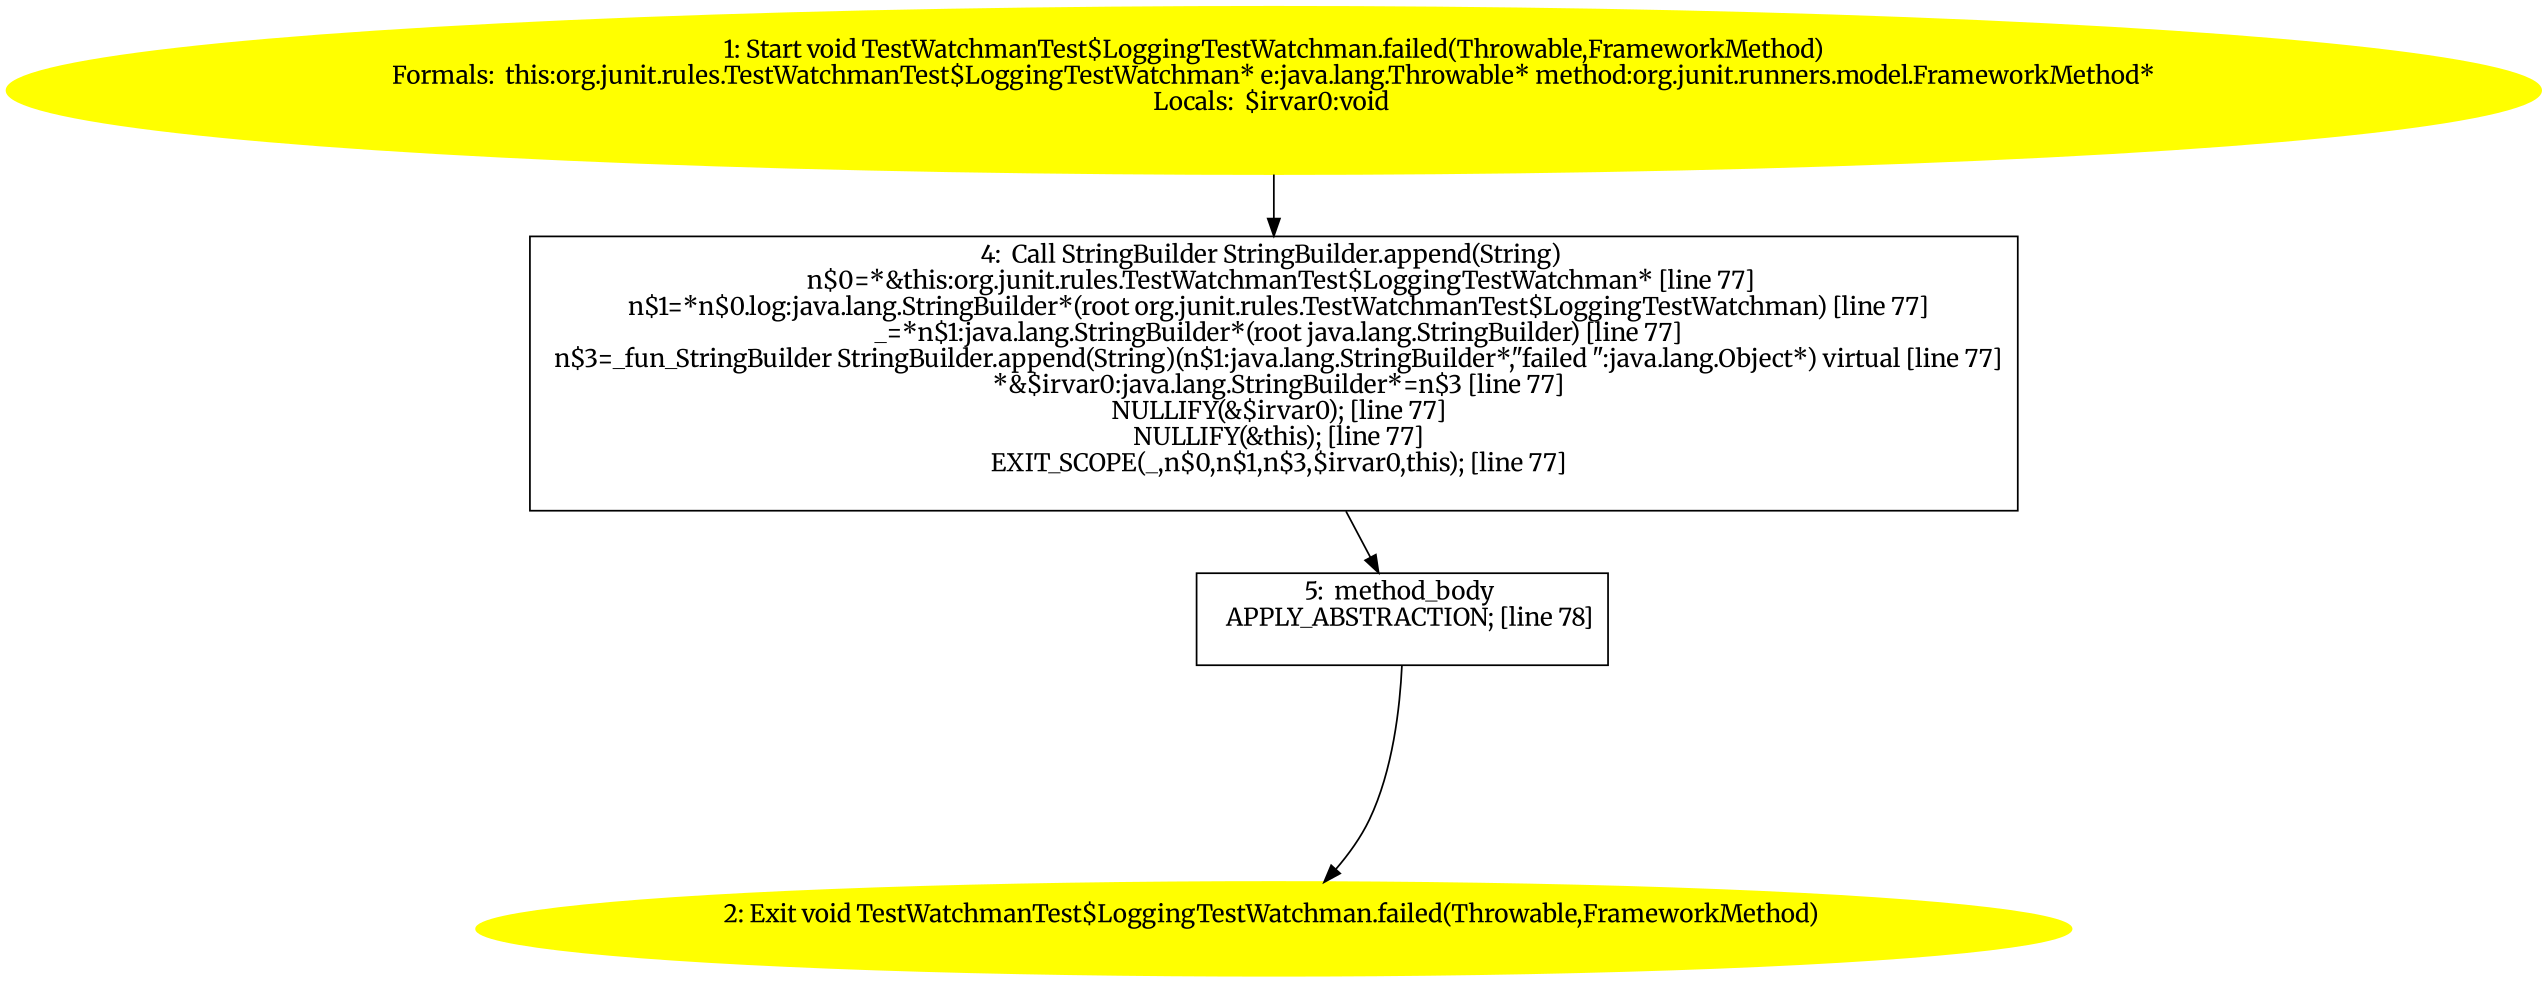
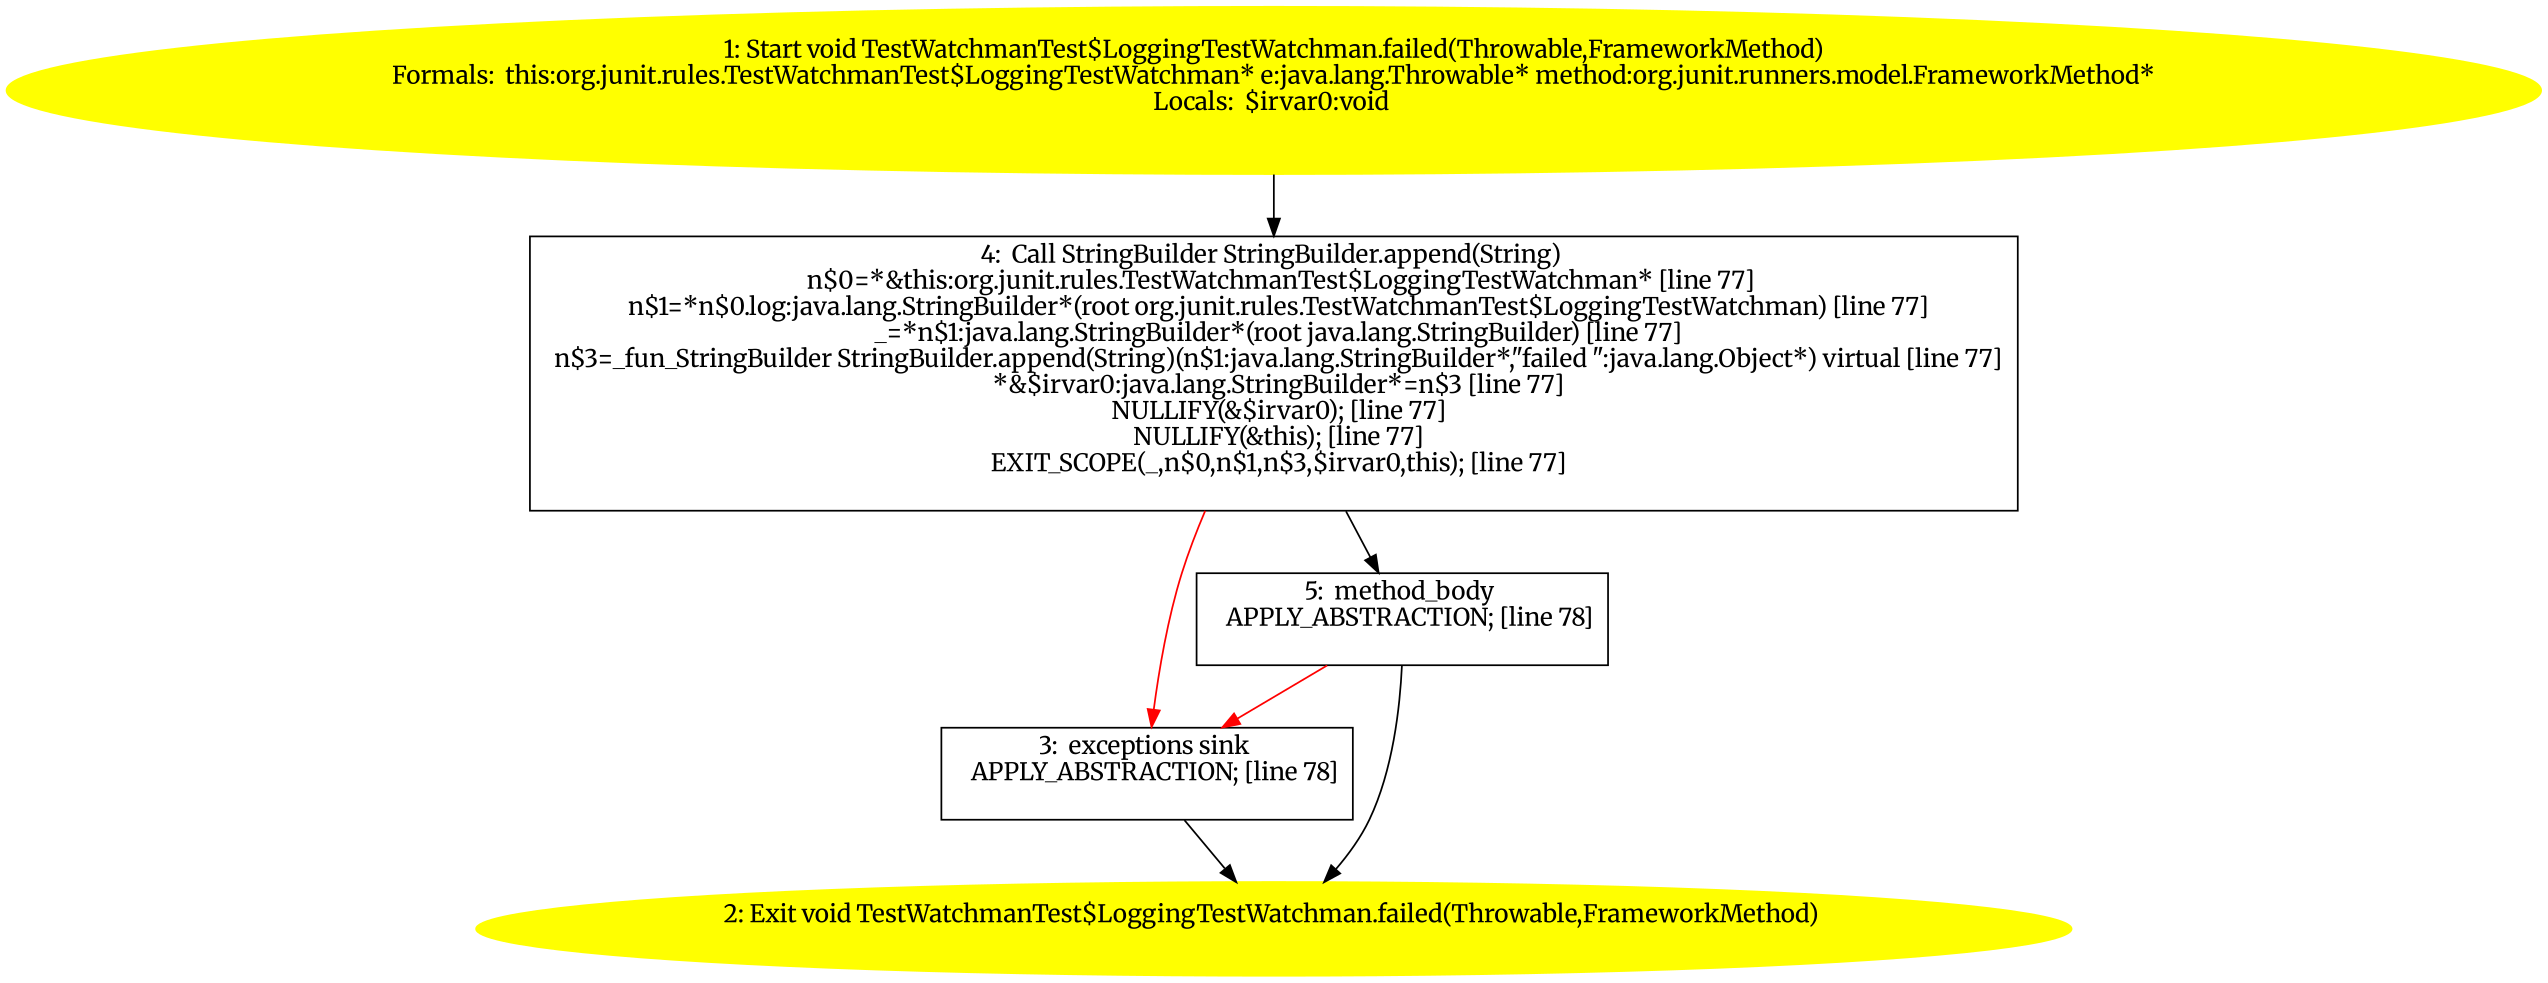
node "3:  exceptions sink APPLY_ABSTRACTION; [line 78]": added
